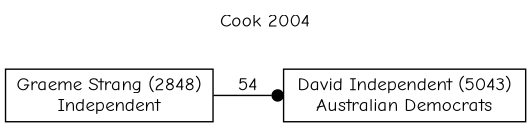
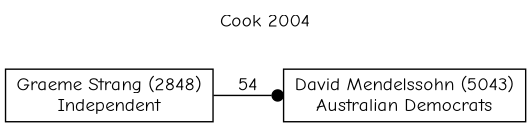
node "David Independent (5043) Australian Democrats": label "David Independent (5043) Australian Democrats" -> "David Mendelssohn (5043) Australian Democrats"
